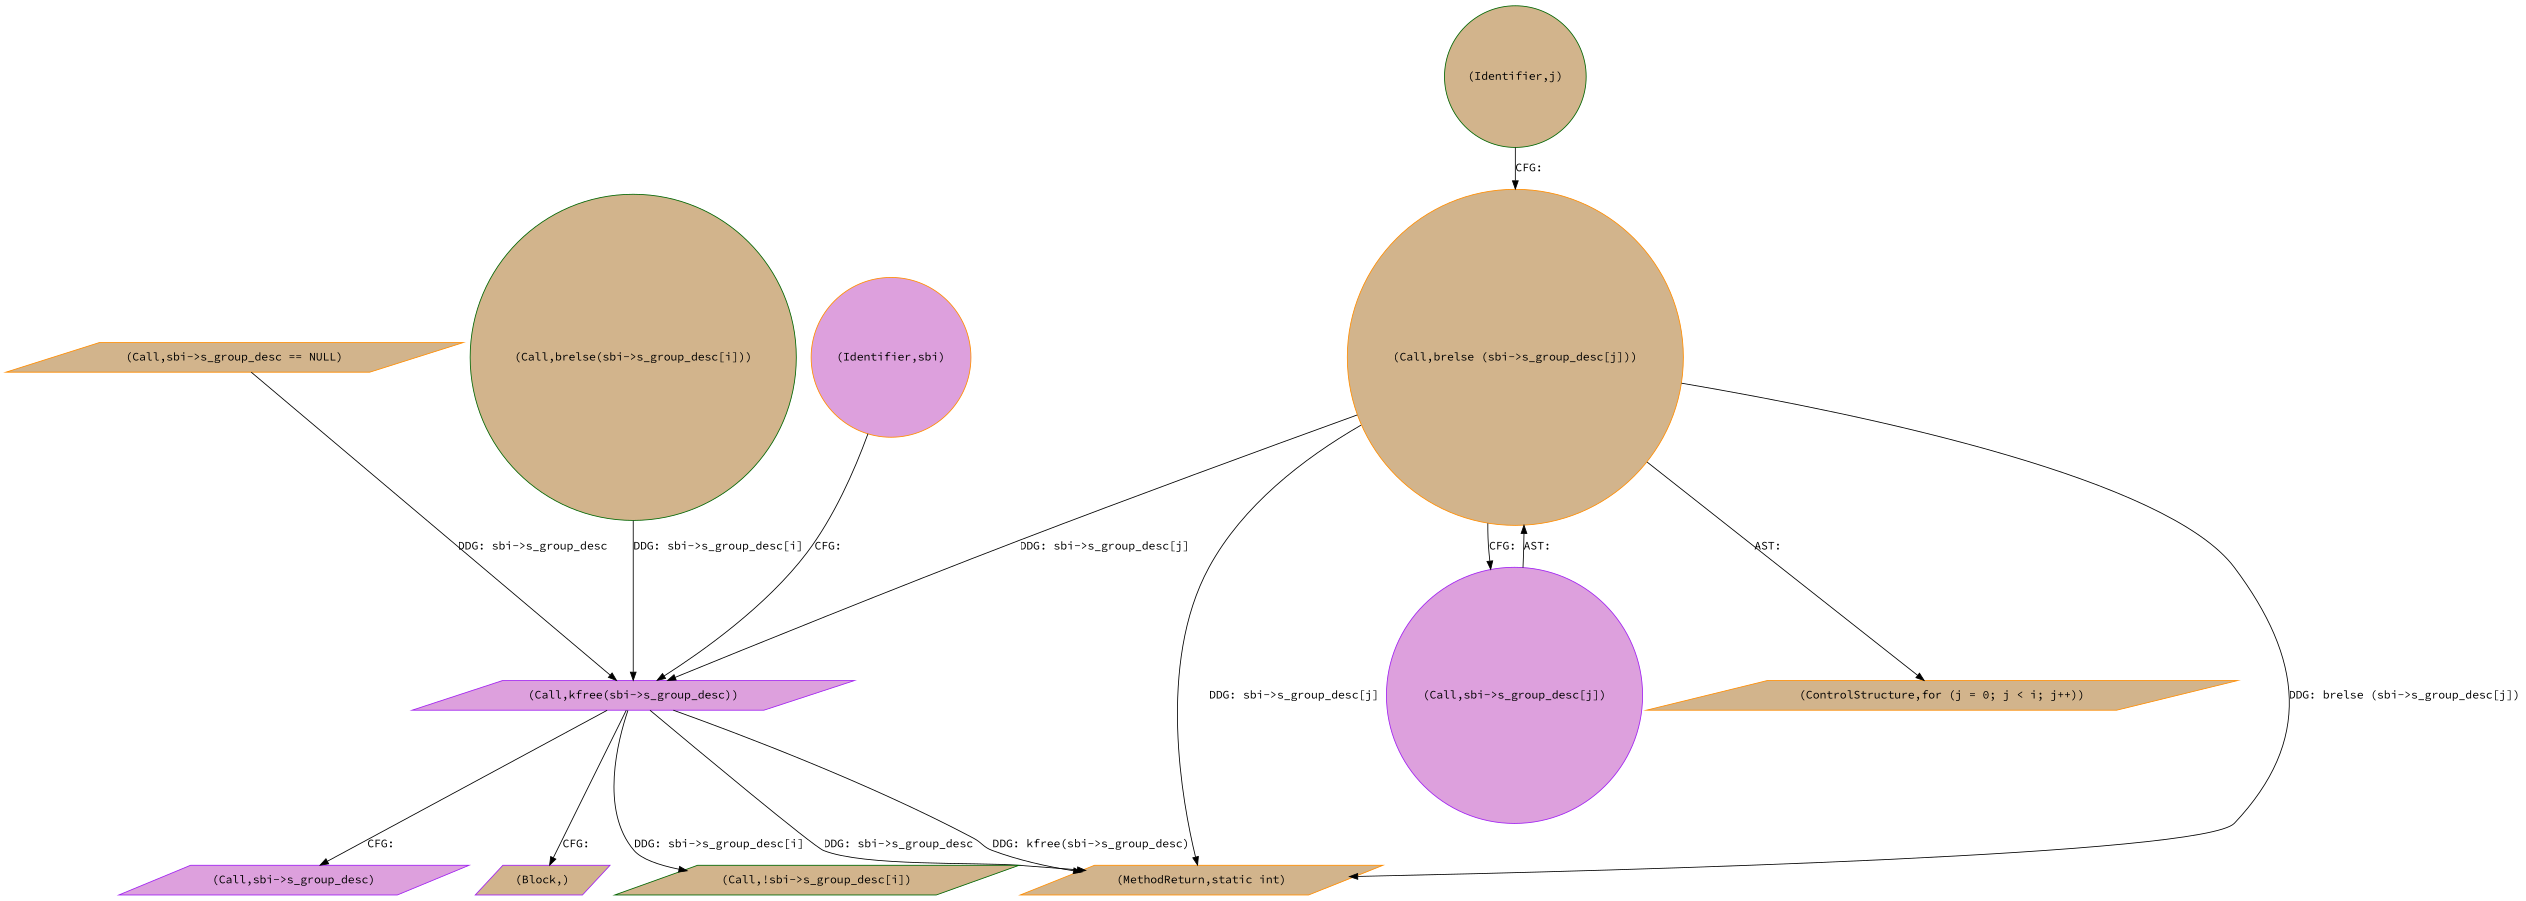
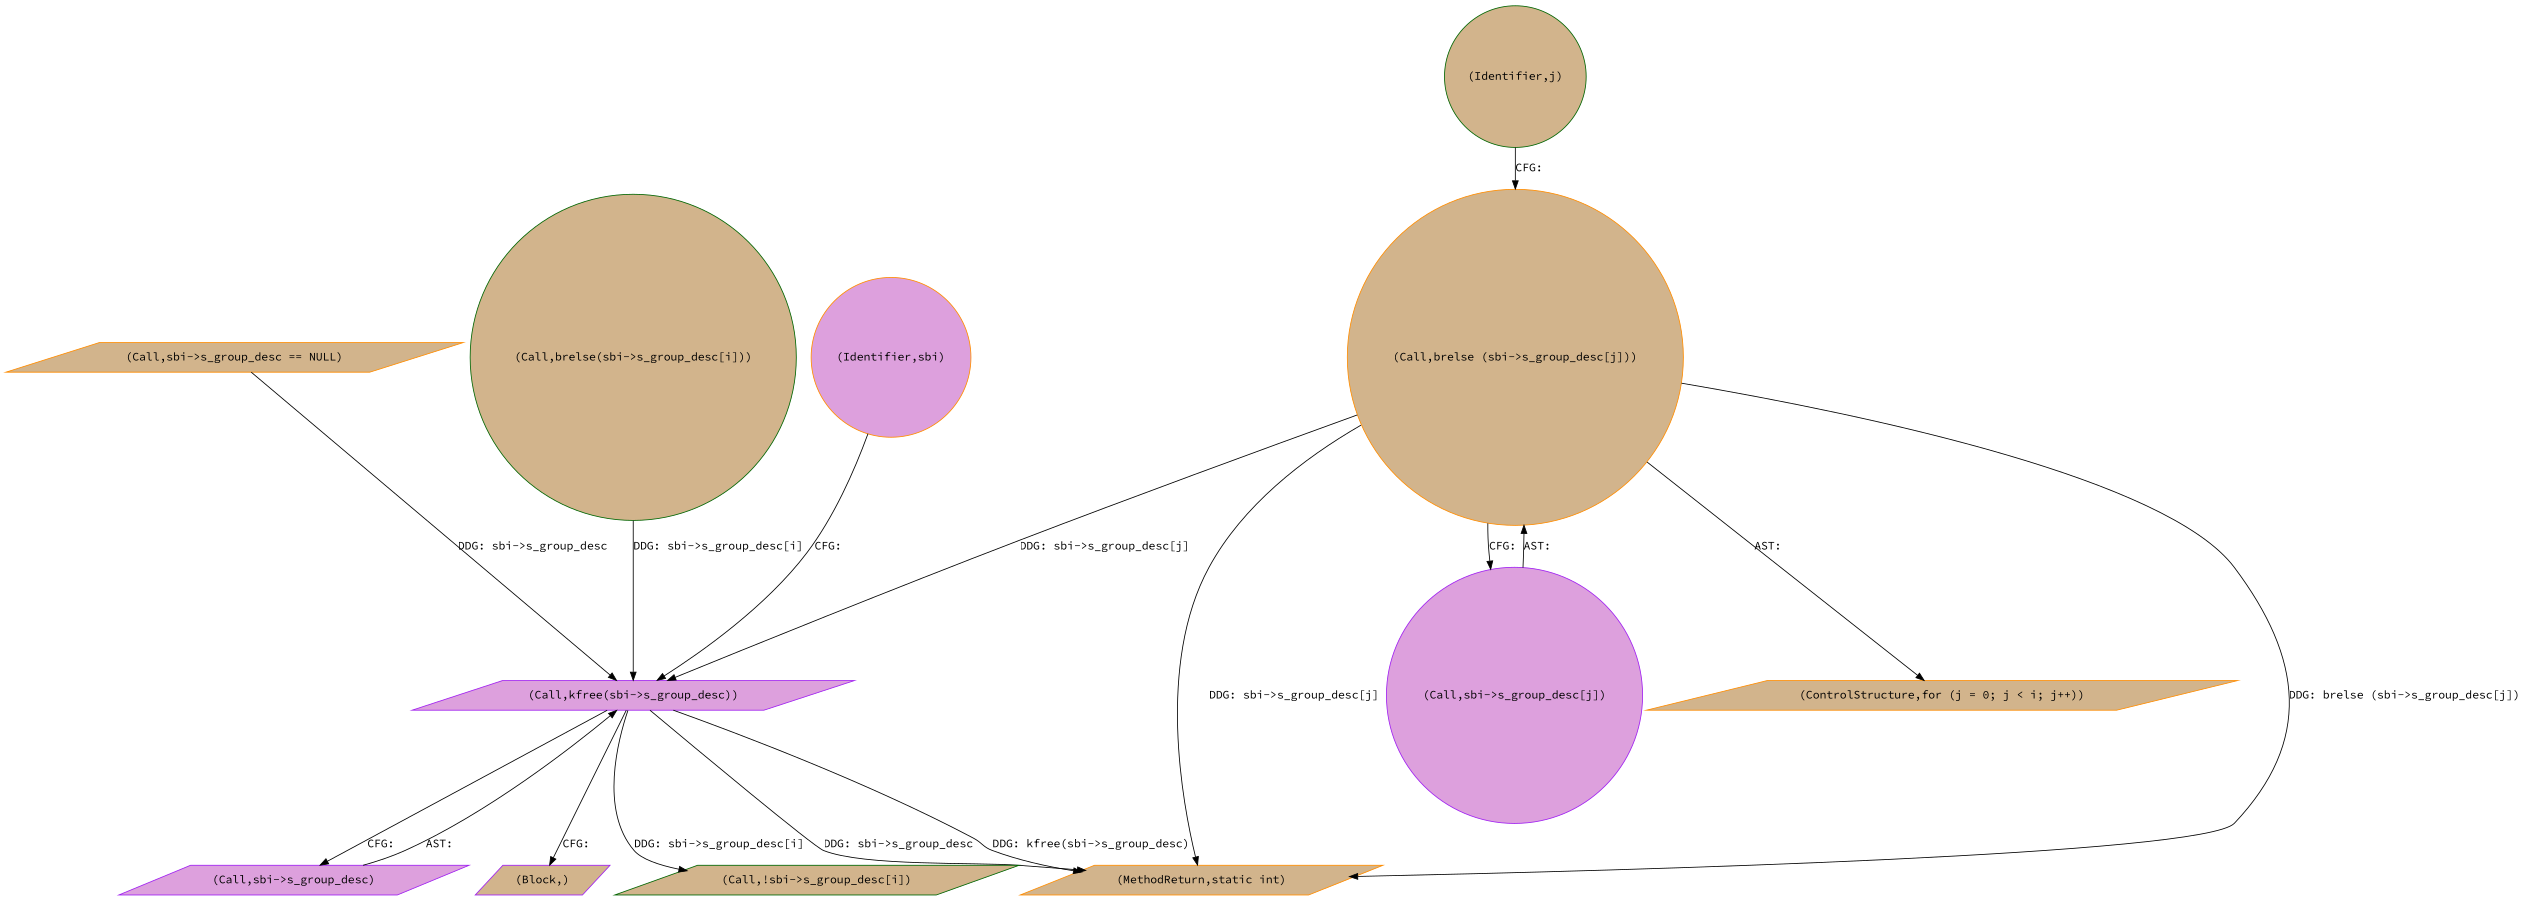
edge "(Call,sbi->s_group_desc)" -> "(Call,kfree(sbi->s_group_desc))": added, label "AST:"
